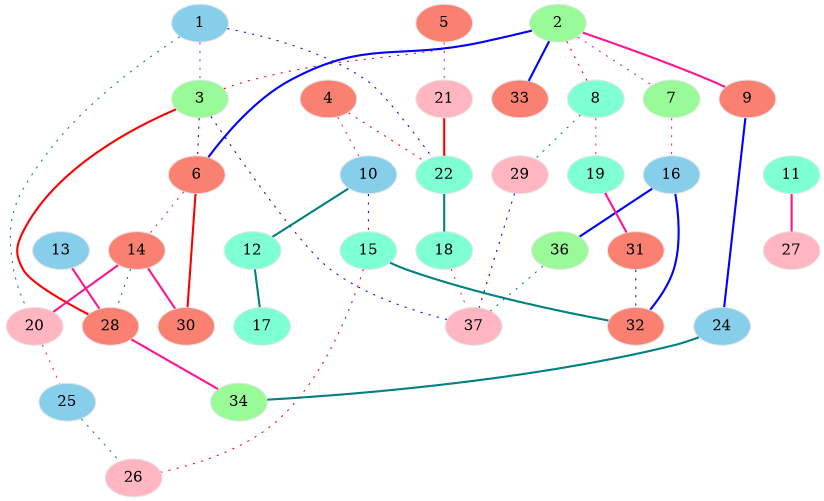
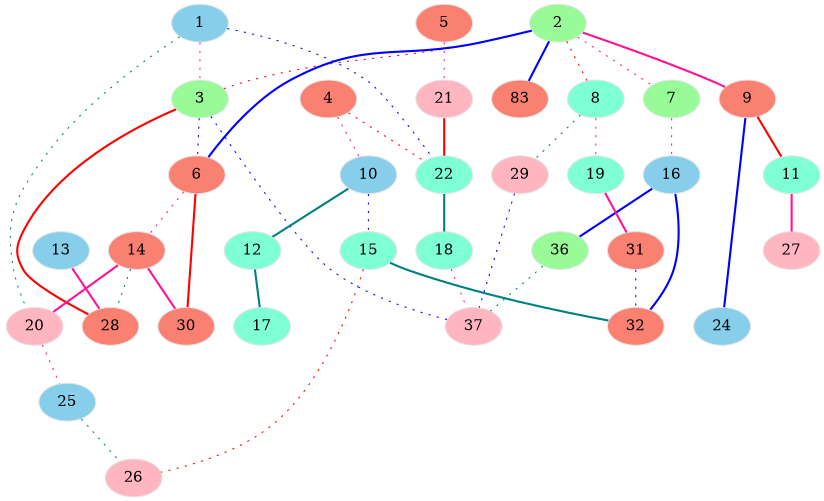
node "33": label "33" -> "83"
edge "9" -- "11": added
node "34": removed
